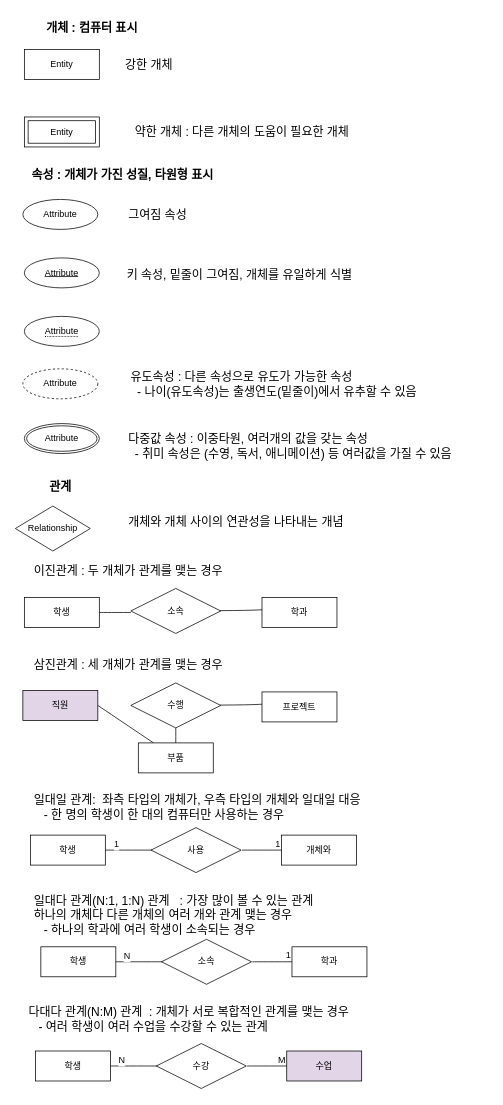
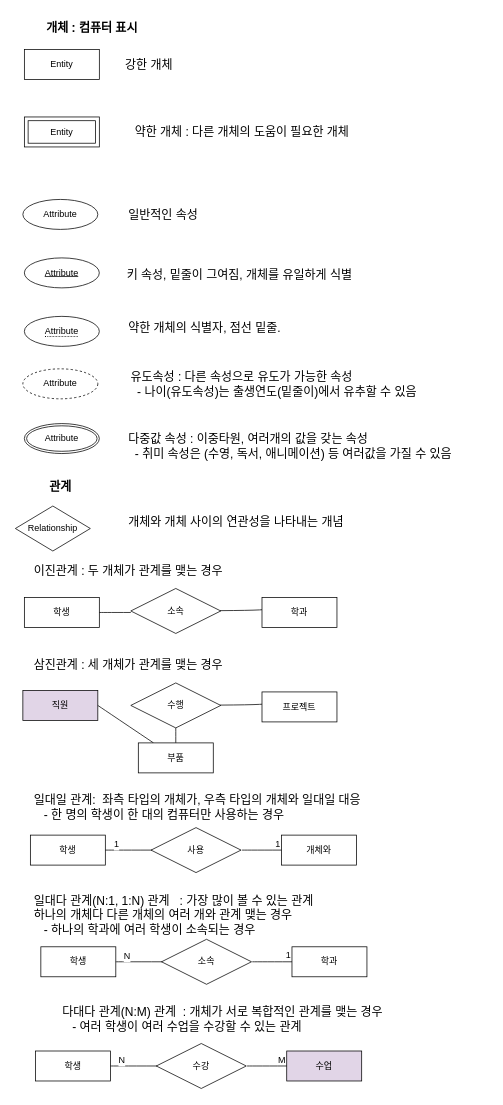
node "속성 : 개체가 가진 성질, 타원형 표시": removed
node "그여짐 속성": label "그여짐 속성" -> "일반적인 속성"
node "약한 개체의 식별자, 점선 밑줄.": added
node "다대다 관계(N:M) 관계 : 개체가 서로 복합적인 관계를 맺는 경우 - 여러 학생이 여러 수업을 수강할 수 있는 관계": moved (206, 1020) -> (239, 1020)
